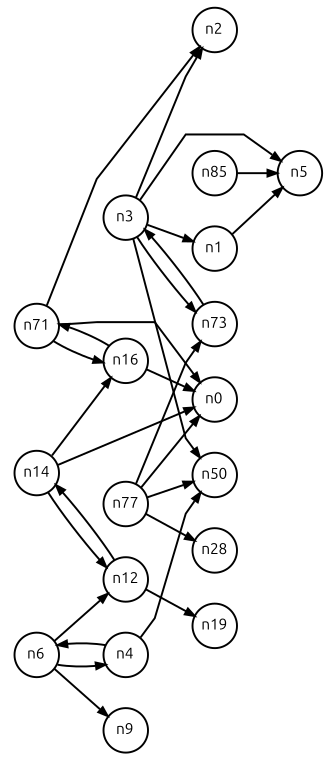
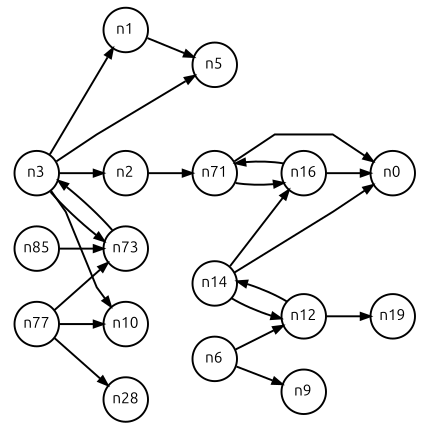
edge "n71" -> "n2": reversed
edge "n85" -> "n5": now "n85" -> "n73"
edge "n77" -> "n0": removed
node "n50": label "n50" -> "n10"
node "n4": removed
